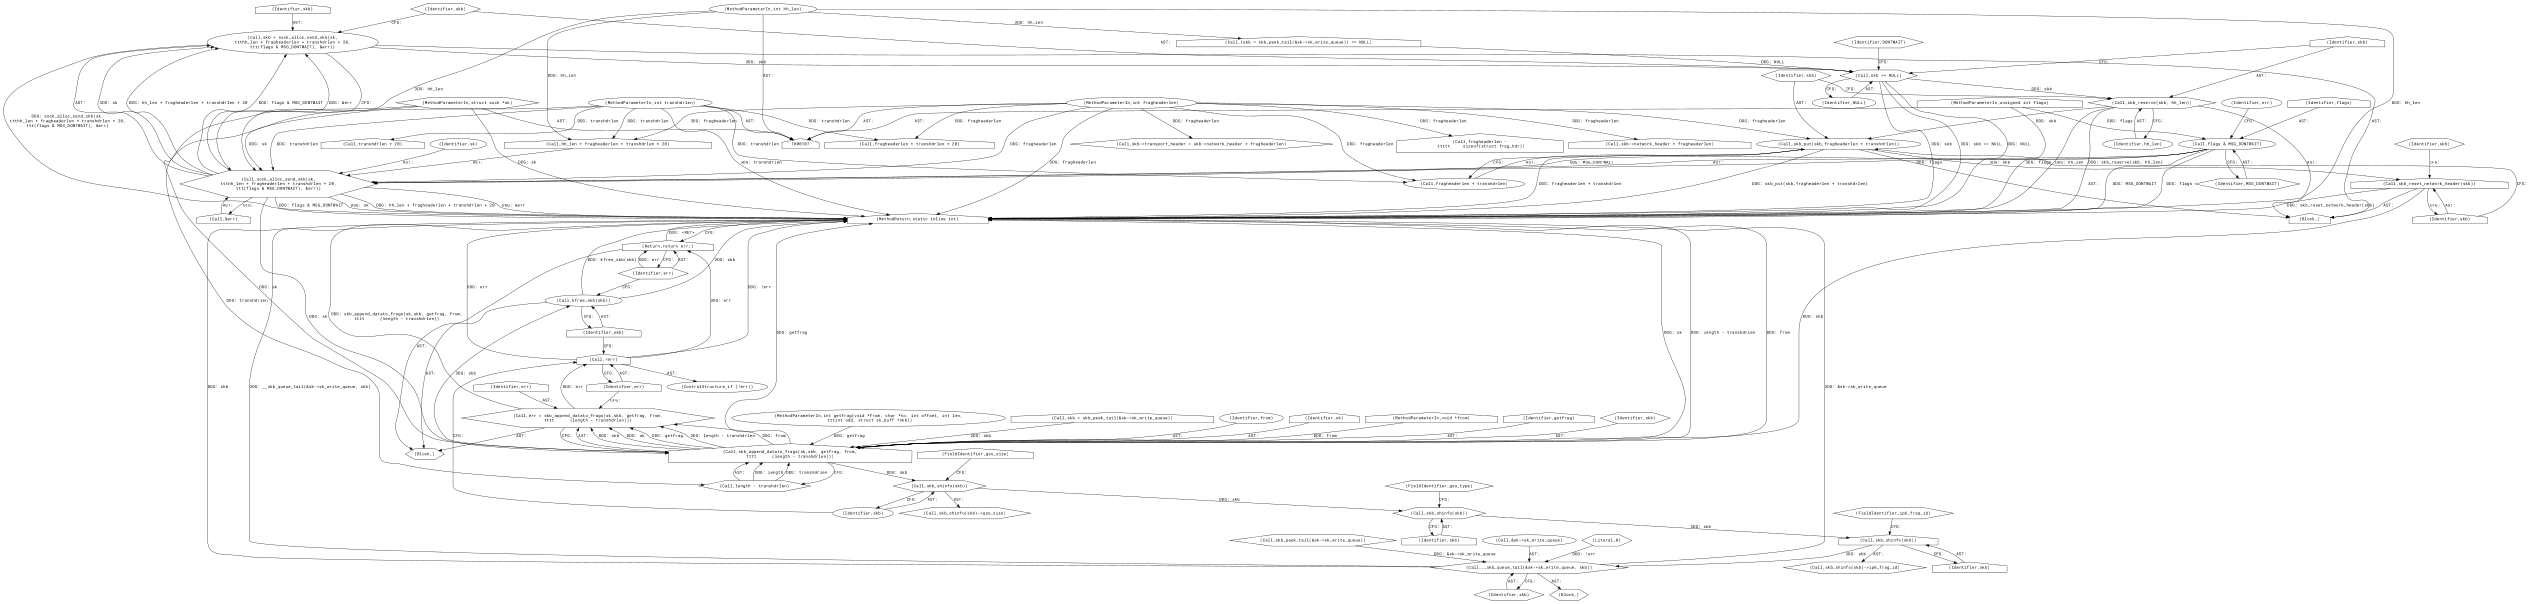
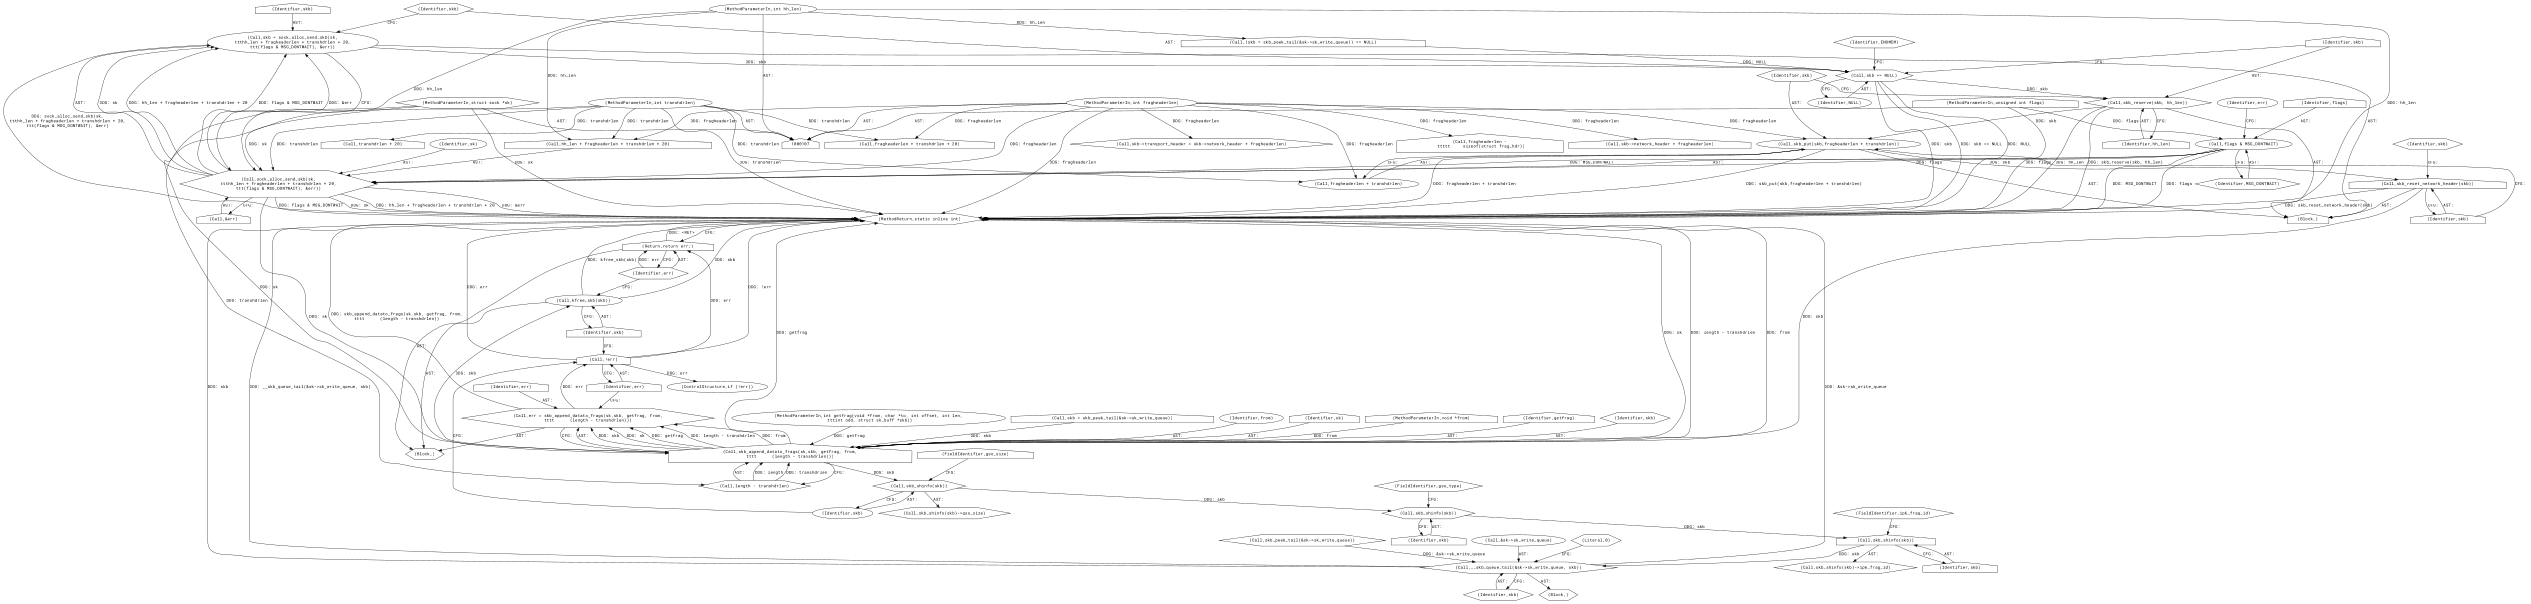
node "(Identifier,DONTWAIT)": label "(Identifier,DONTWAIT)" -> "(Identifier,ENOMEM)"
node "(Identifier,hh_len)": shape ellipse -> house
node "(MethodReturn,static inline int)": shape house -> hexagon
edge "(Call,!err)" -> "(ControlStructure,if (!err))": label "AST: " -> "DDG: err"
edge "(Literal,0)" -> "(Call,__skb_queue_tail(&sk->sk_write_queue, skb))": label "DDG: !err" -> "CFG: "
